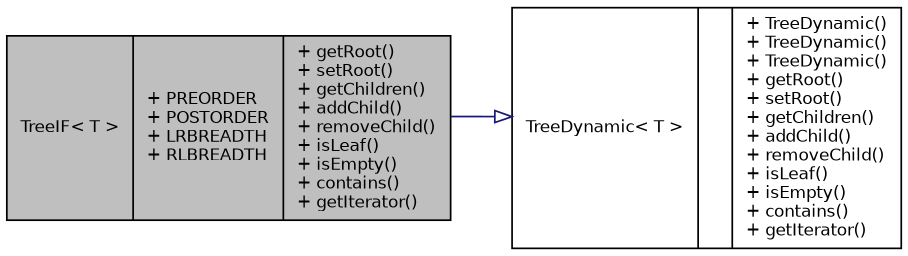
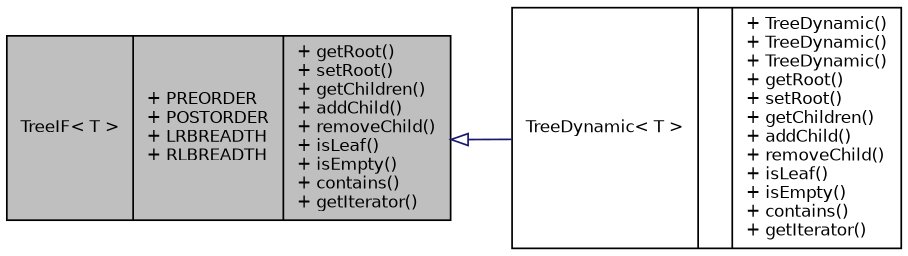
edge "TreeIF< T >" -> "TreeDynamic< T >": reversed
